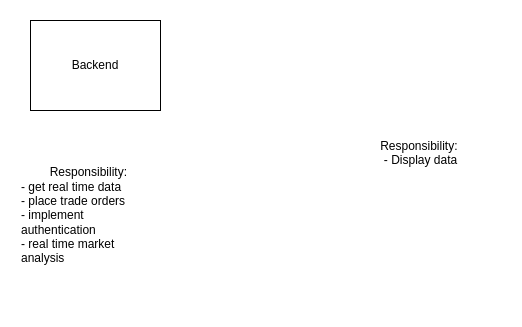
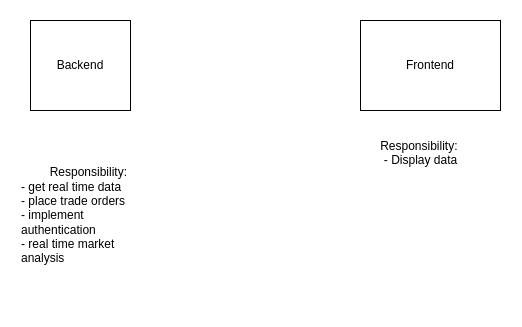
node "Backend": size 130x90 -> 100x90
node "Frontend": added
